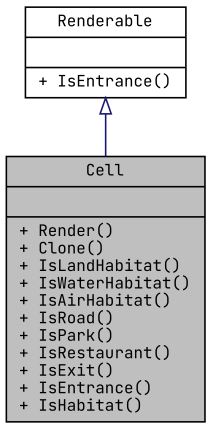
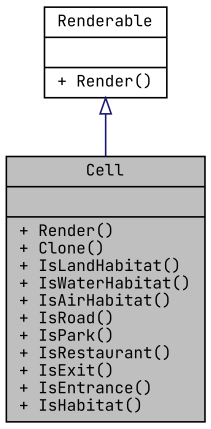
node "Renderable": text "+ IsEntrance()" -> "+ Render()"
